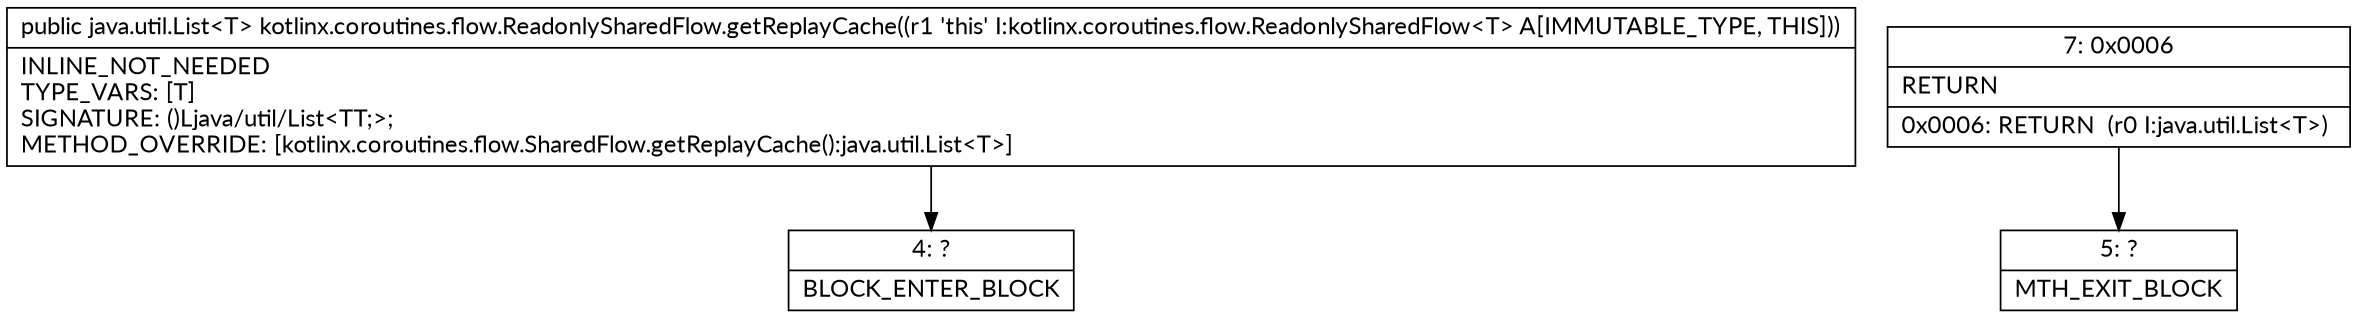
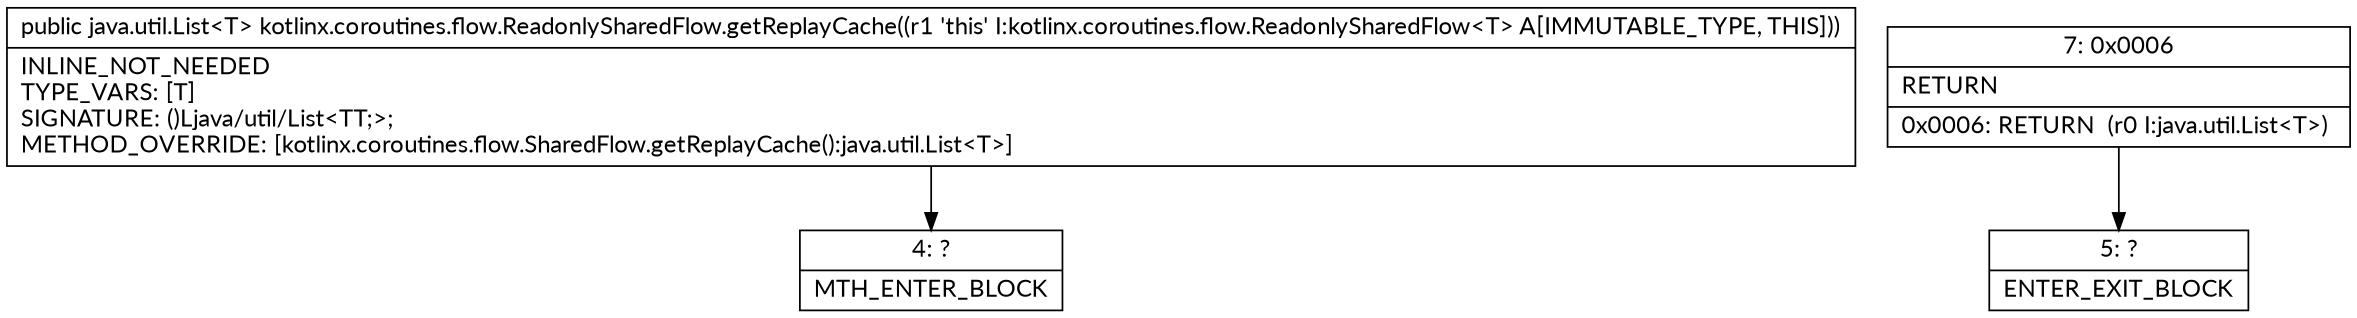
node "4: ?": text "BLOCK_ENTER_BLOCK" -> "MTH_ENTER_BLOCK"
node "5: ?": text "MTH_EXIT_BLOCK" -> "ENTER_EXIT_BLOCK"
